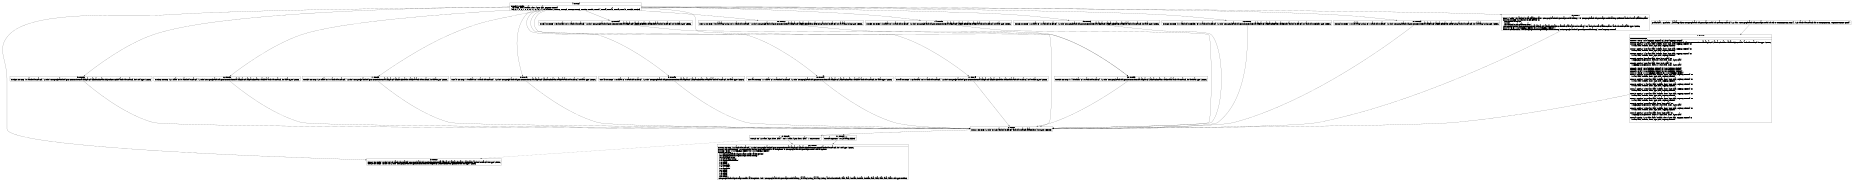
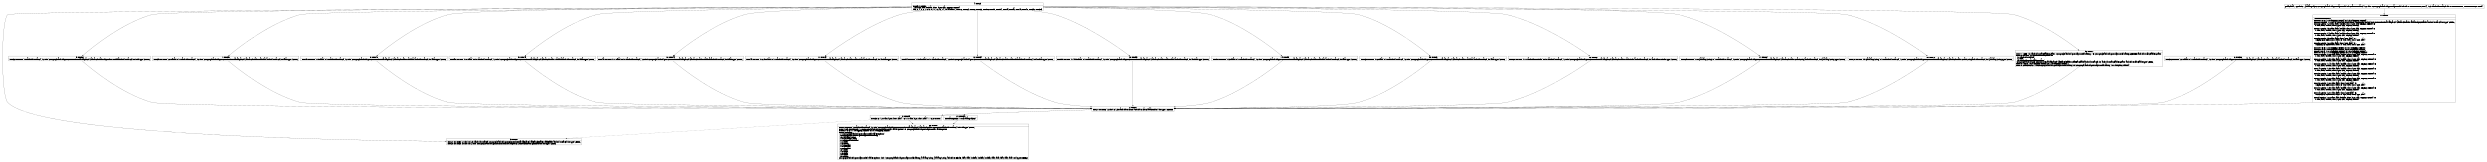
edge "4: 0x002f" -> "6: 0x0036": removed
edge "18: 0x0072" -> "13: 0x0059": now "18: 0x0072" -> "1: 0x0021"
